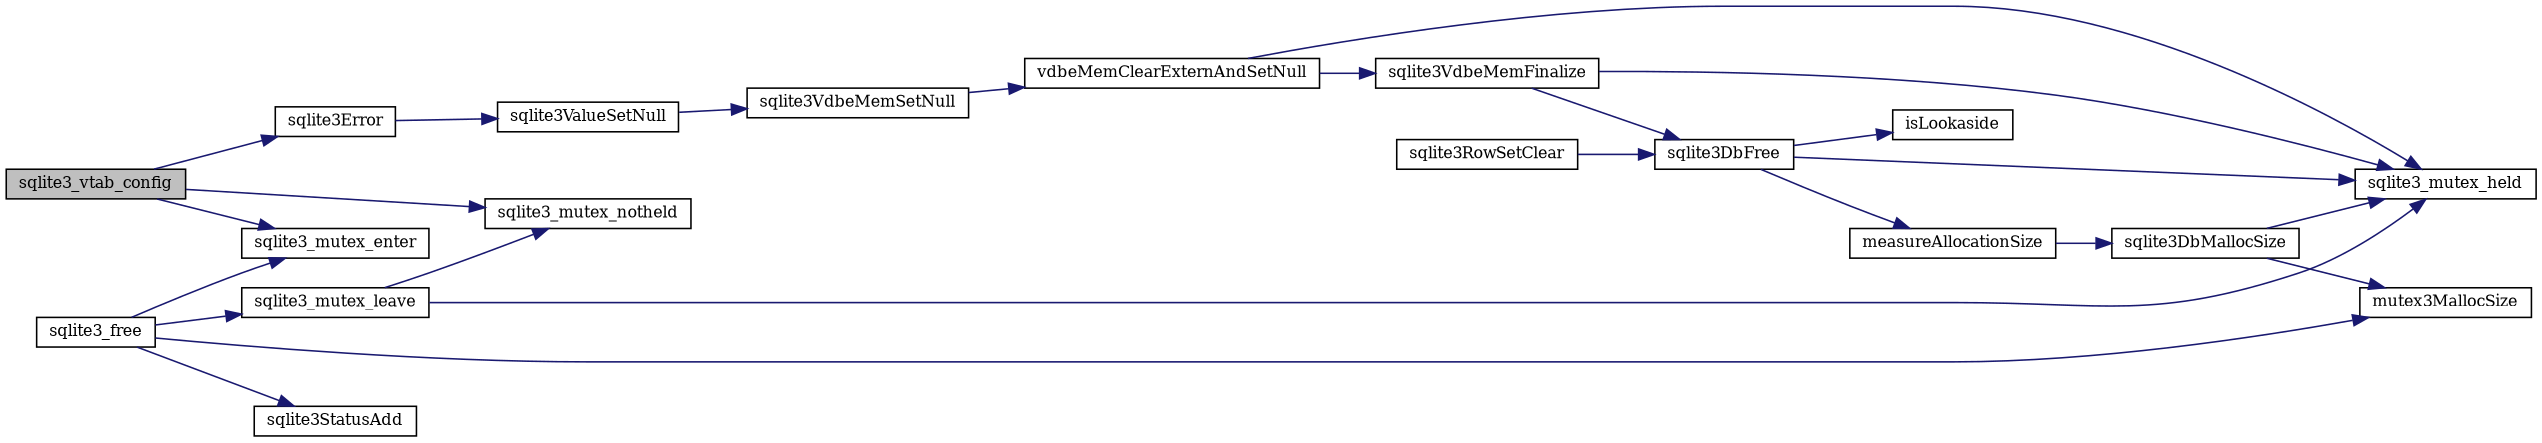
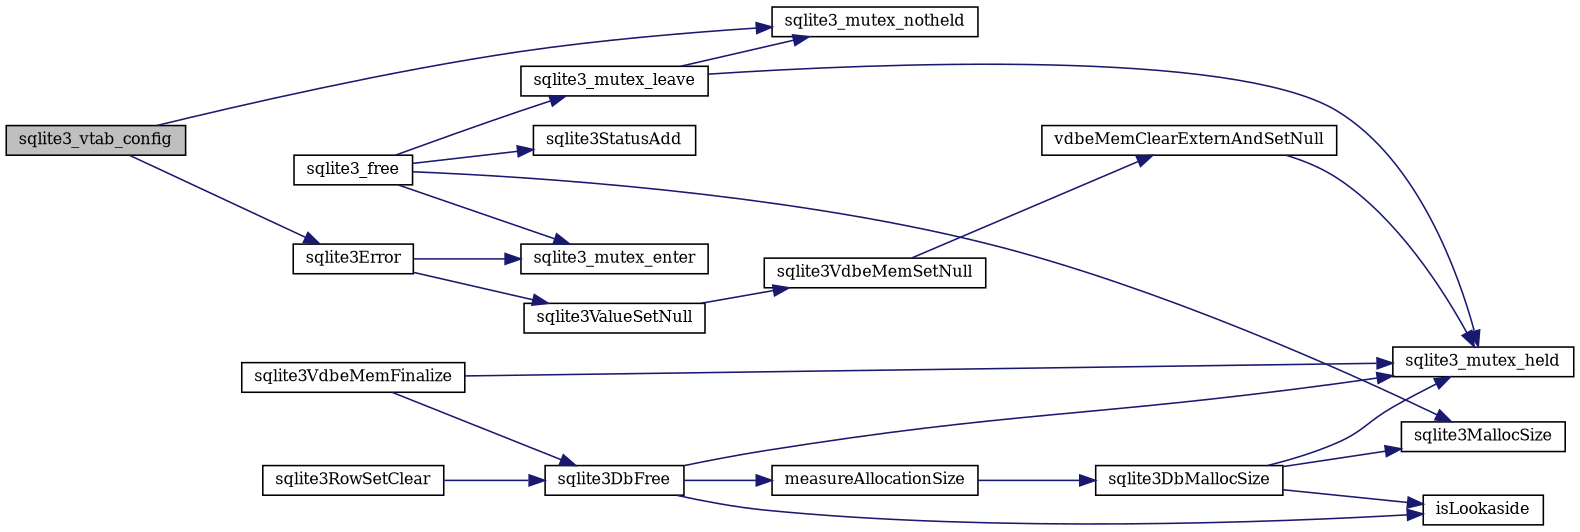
edge "vdbeMemClearExternAndSetNull" -> "sqlite3VdbeMemFinalize": removed
edge "sqlite3_vtab_config" -> "sqlite3_mutex_enter": now "sqlite3Error" -> "sqlite3_mutex_enter"
node "mutex3MallocSize": label "mutex3MallocSize" -> "sqlite3MallocSize"
edge "sqlite3DbMallocSize" -> "isLookaside": added
